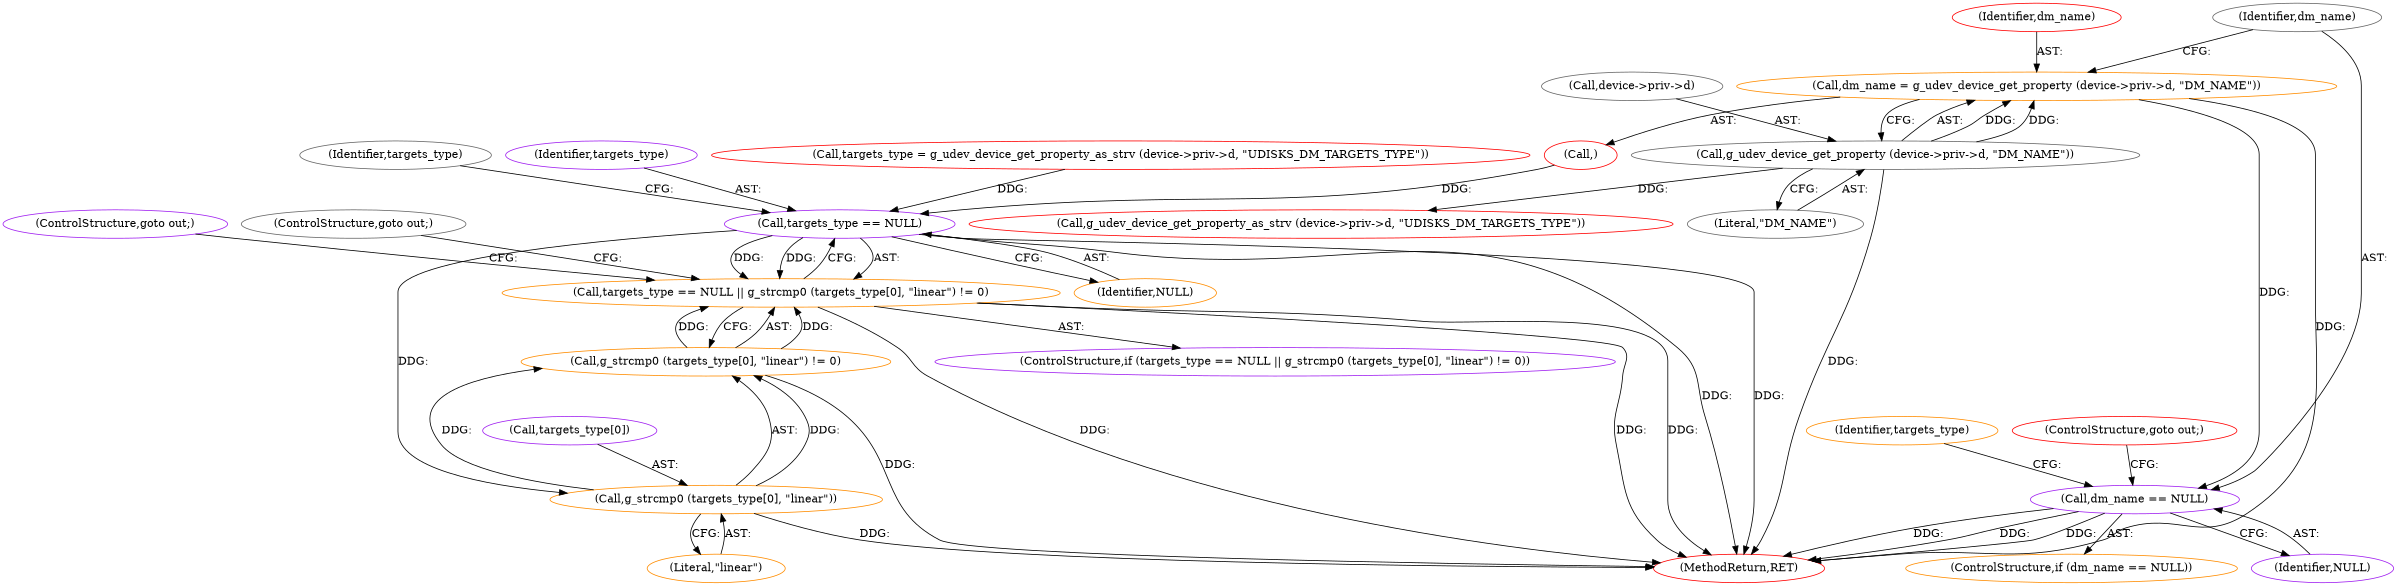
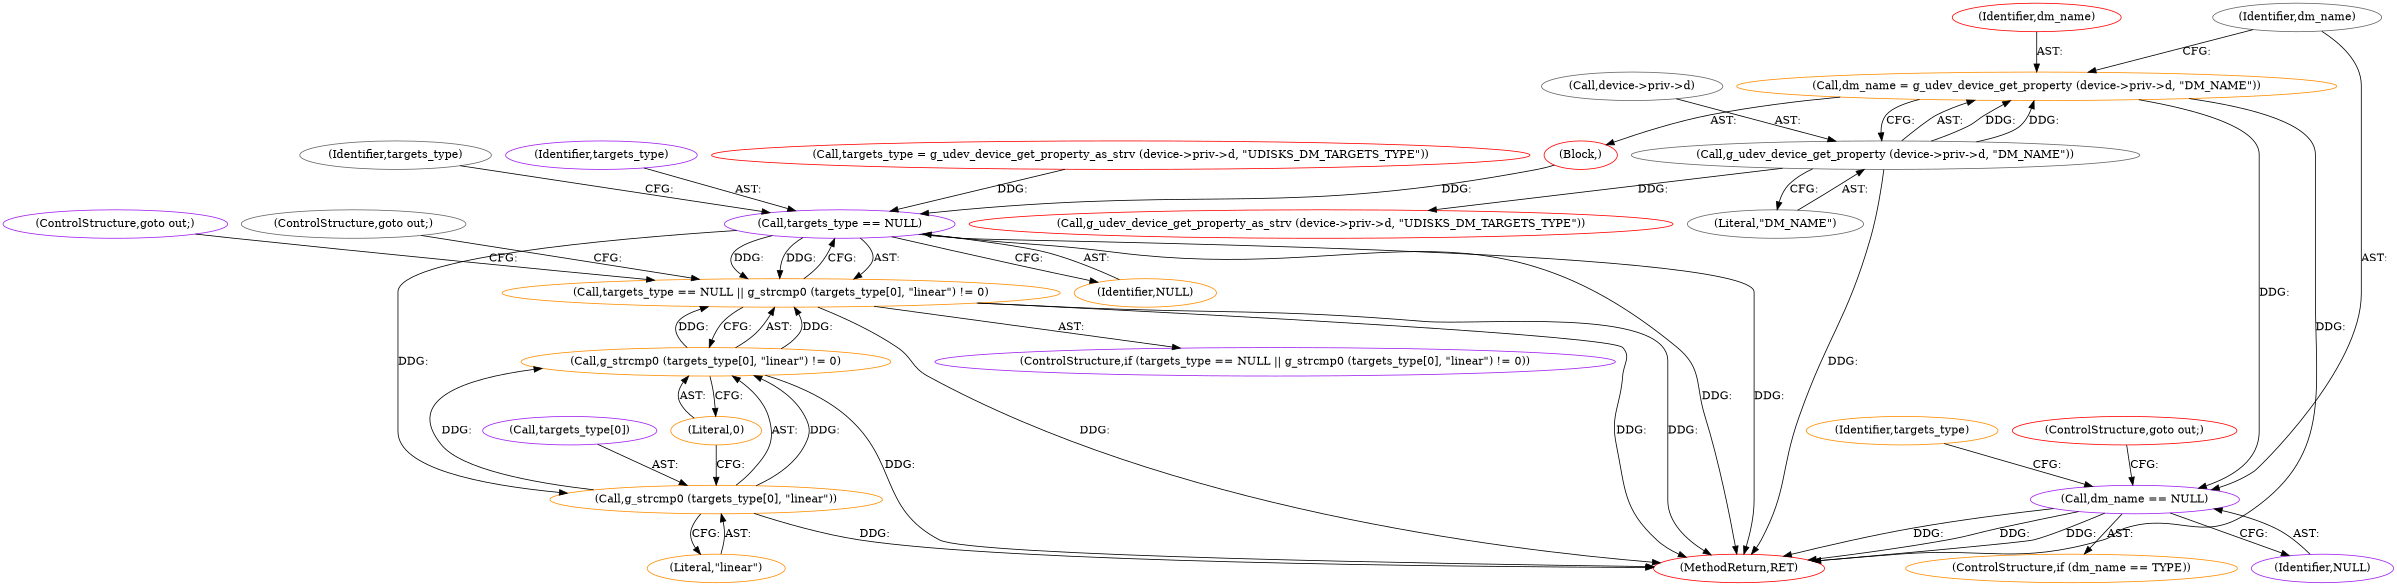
node "(Call,)": label "(Call,)" -> "(Block,)"
node "(Literal,0)": added
node "(ControlStructure,if (dm_name == NULL))": label "(ControlStructure,if (dm_name == NULL))" -> "(ControlStructure,if (dm_name == TYPE))"
